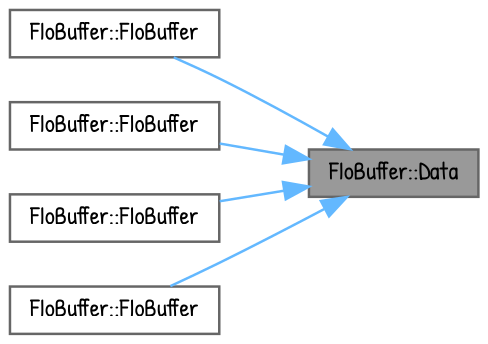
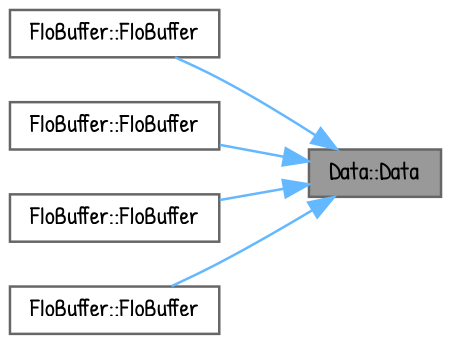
node "FIoBuffer::Data": label "FIoBuffer::Data" -> "Data::Data"
